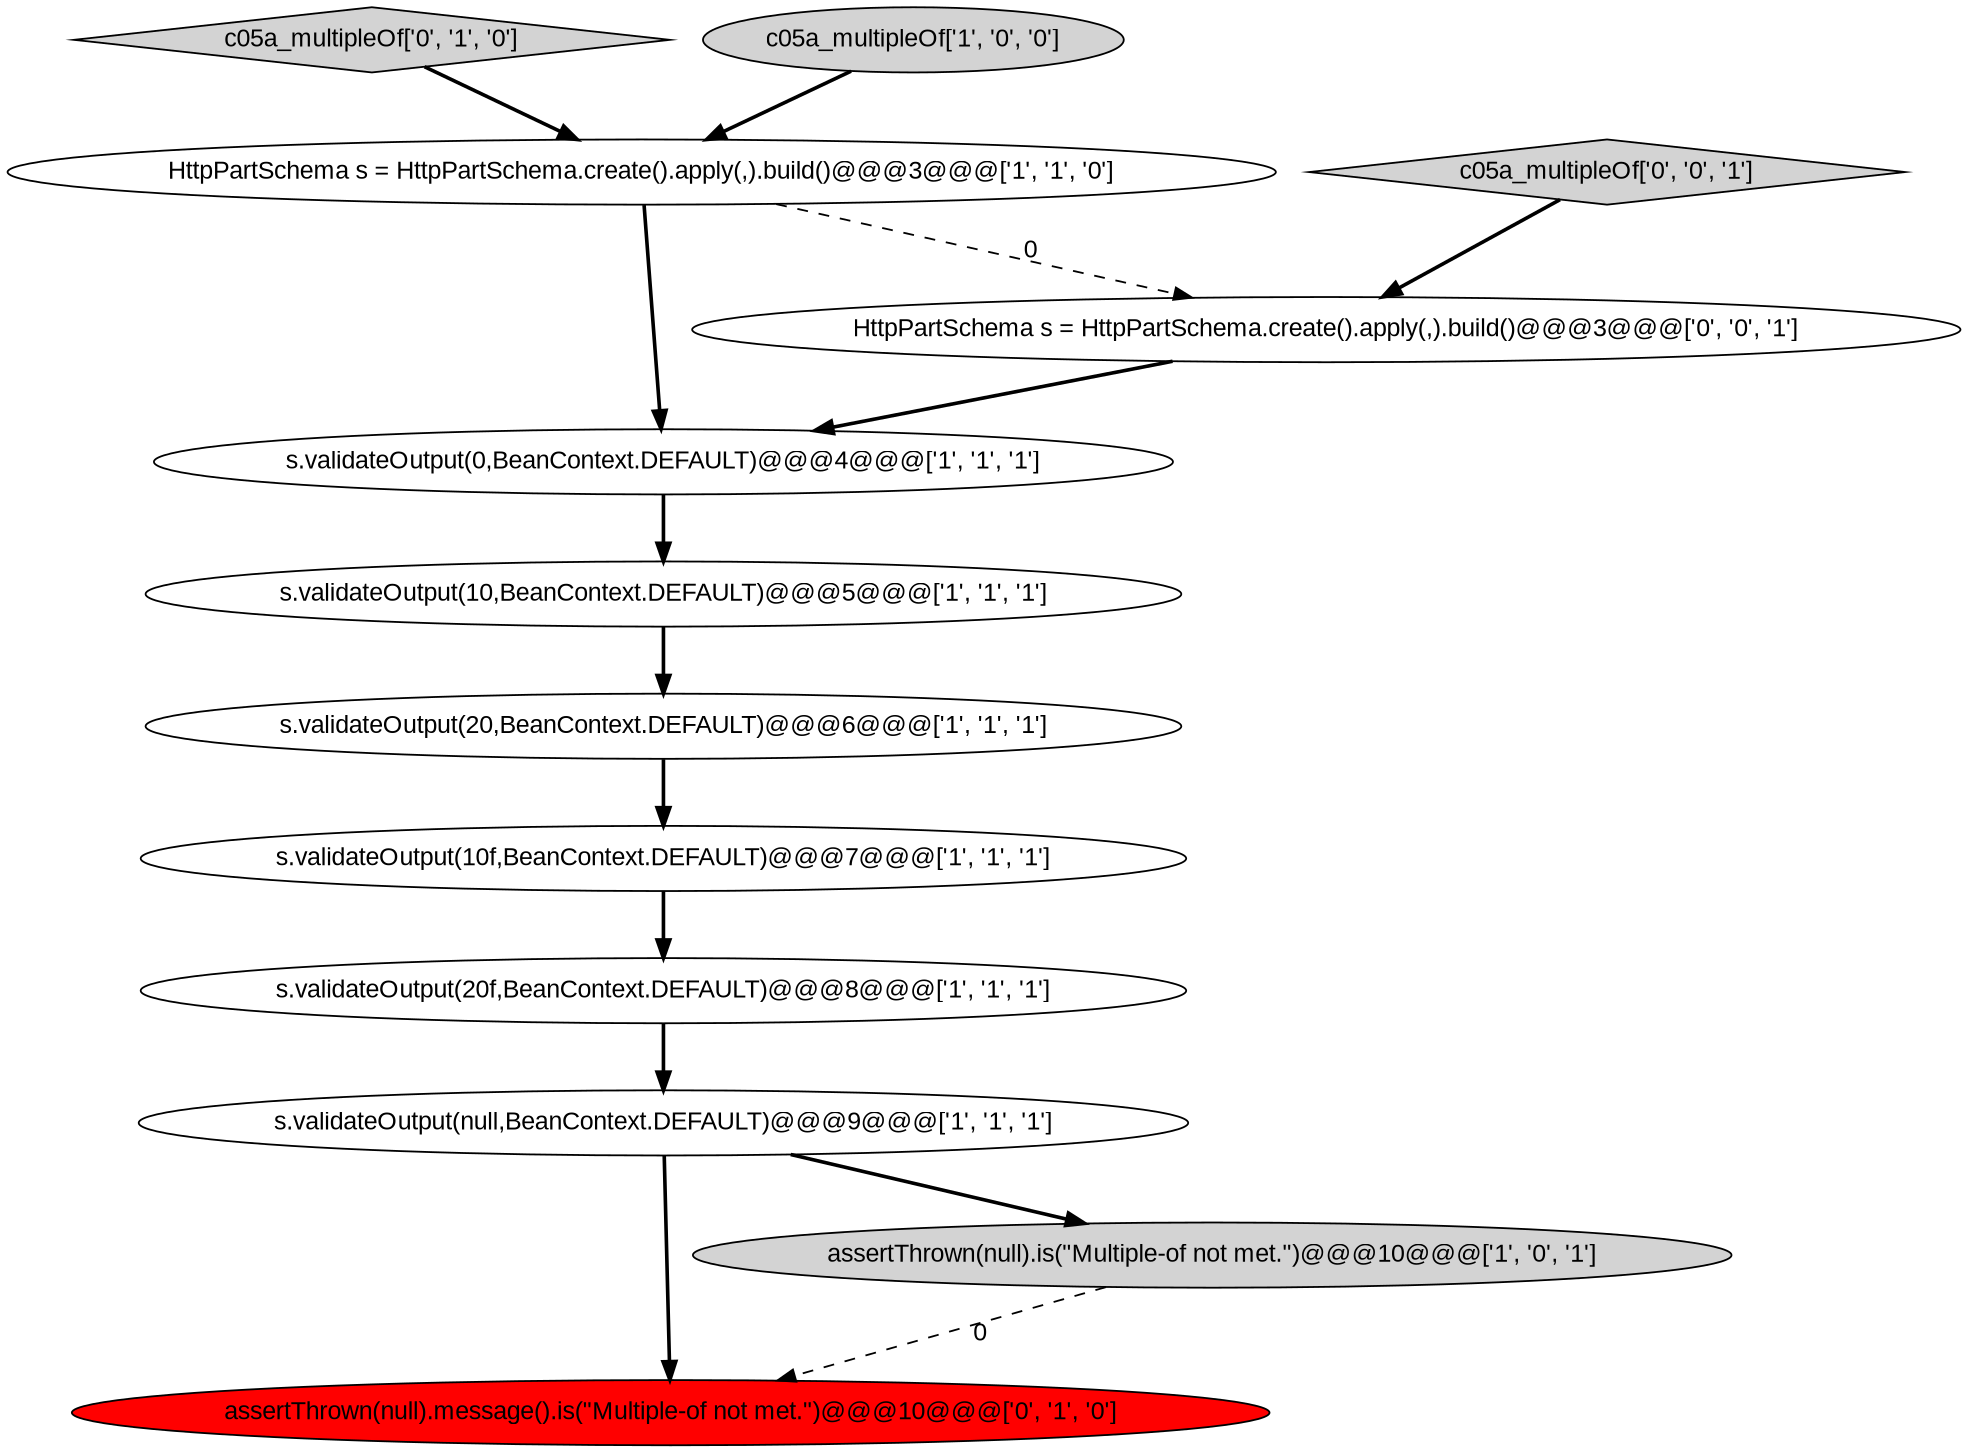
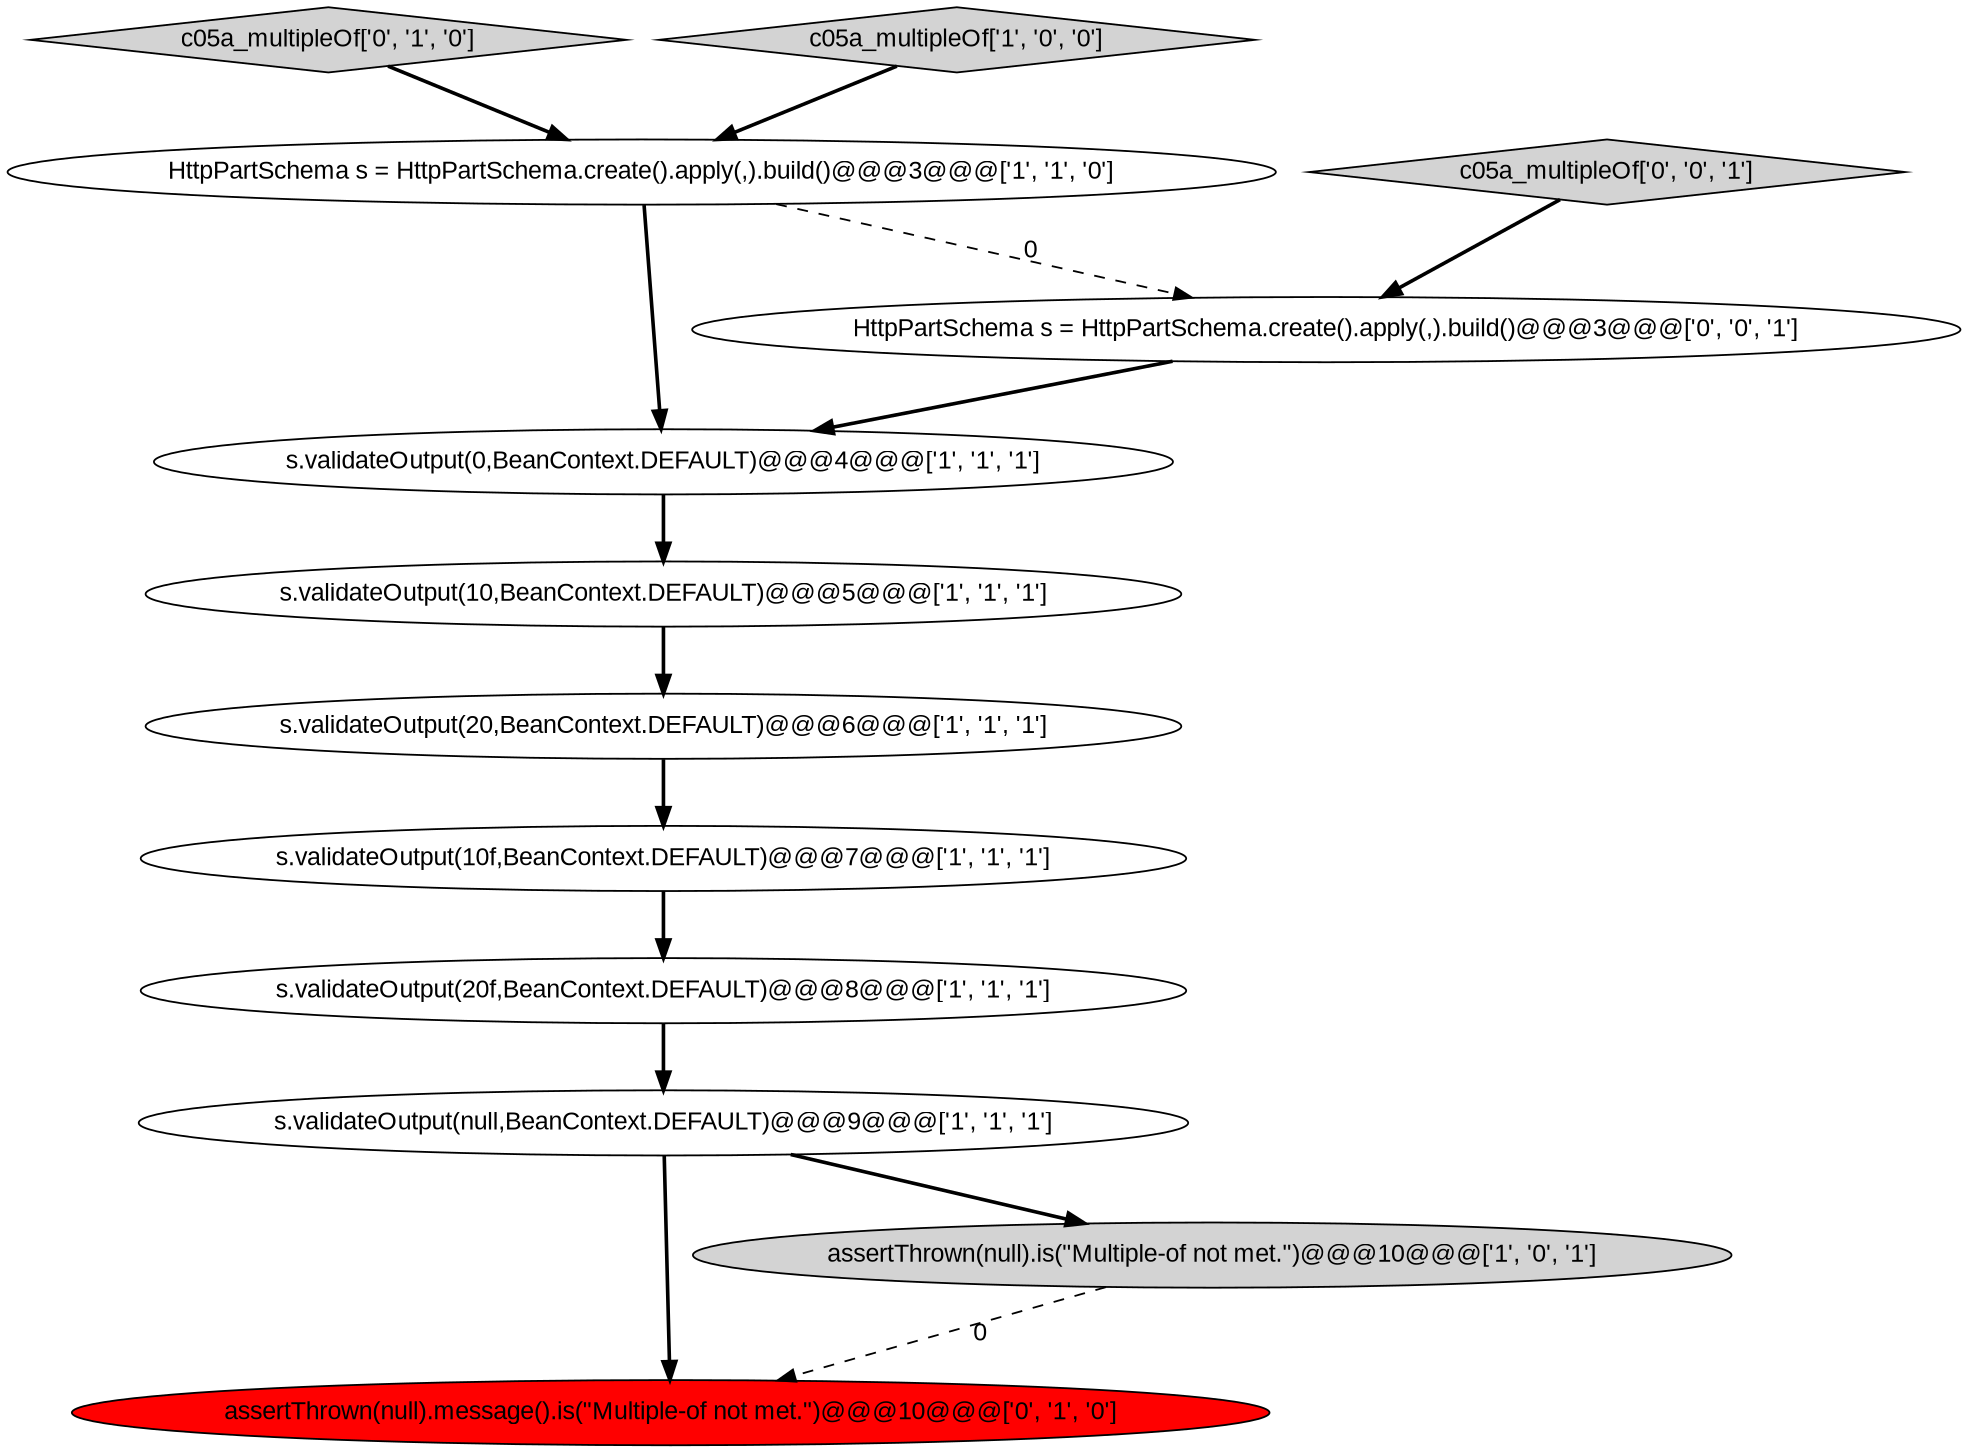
node "c05a_multipleOf['1', '0', '0']": shape ellipse -> diamond
